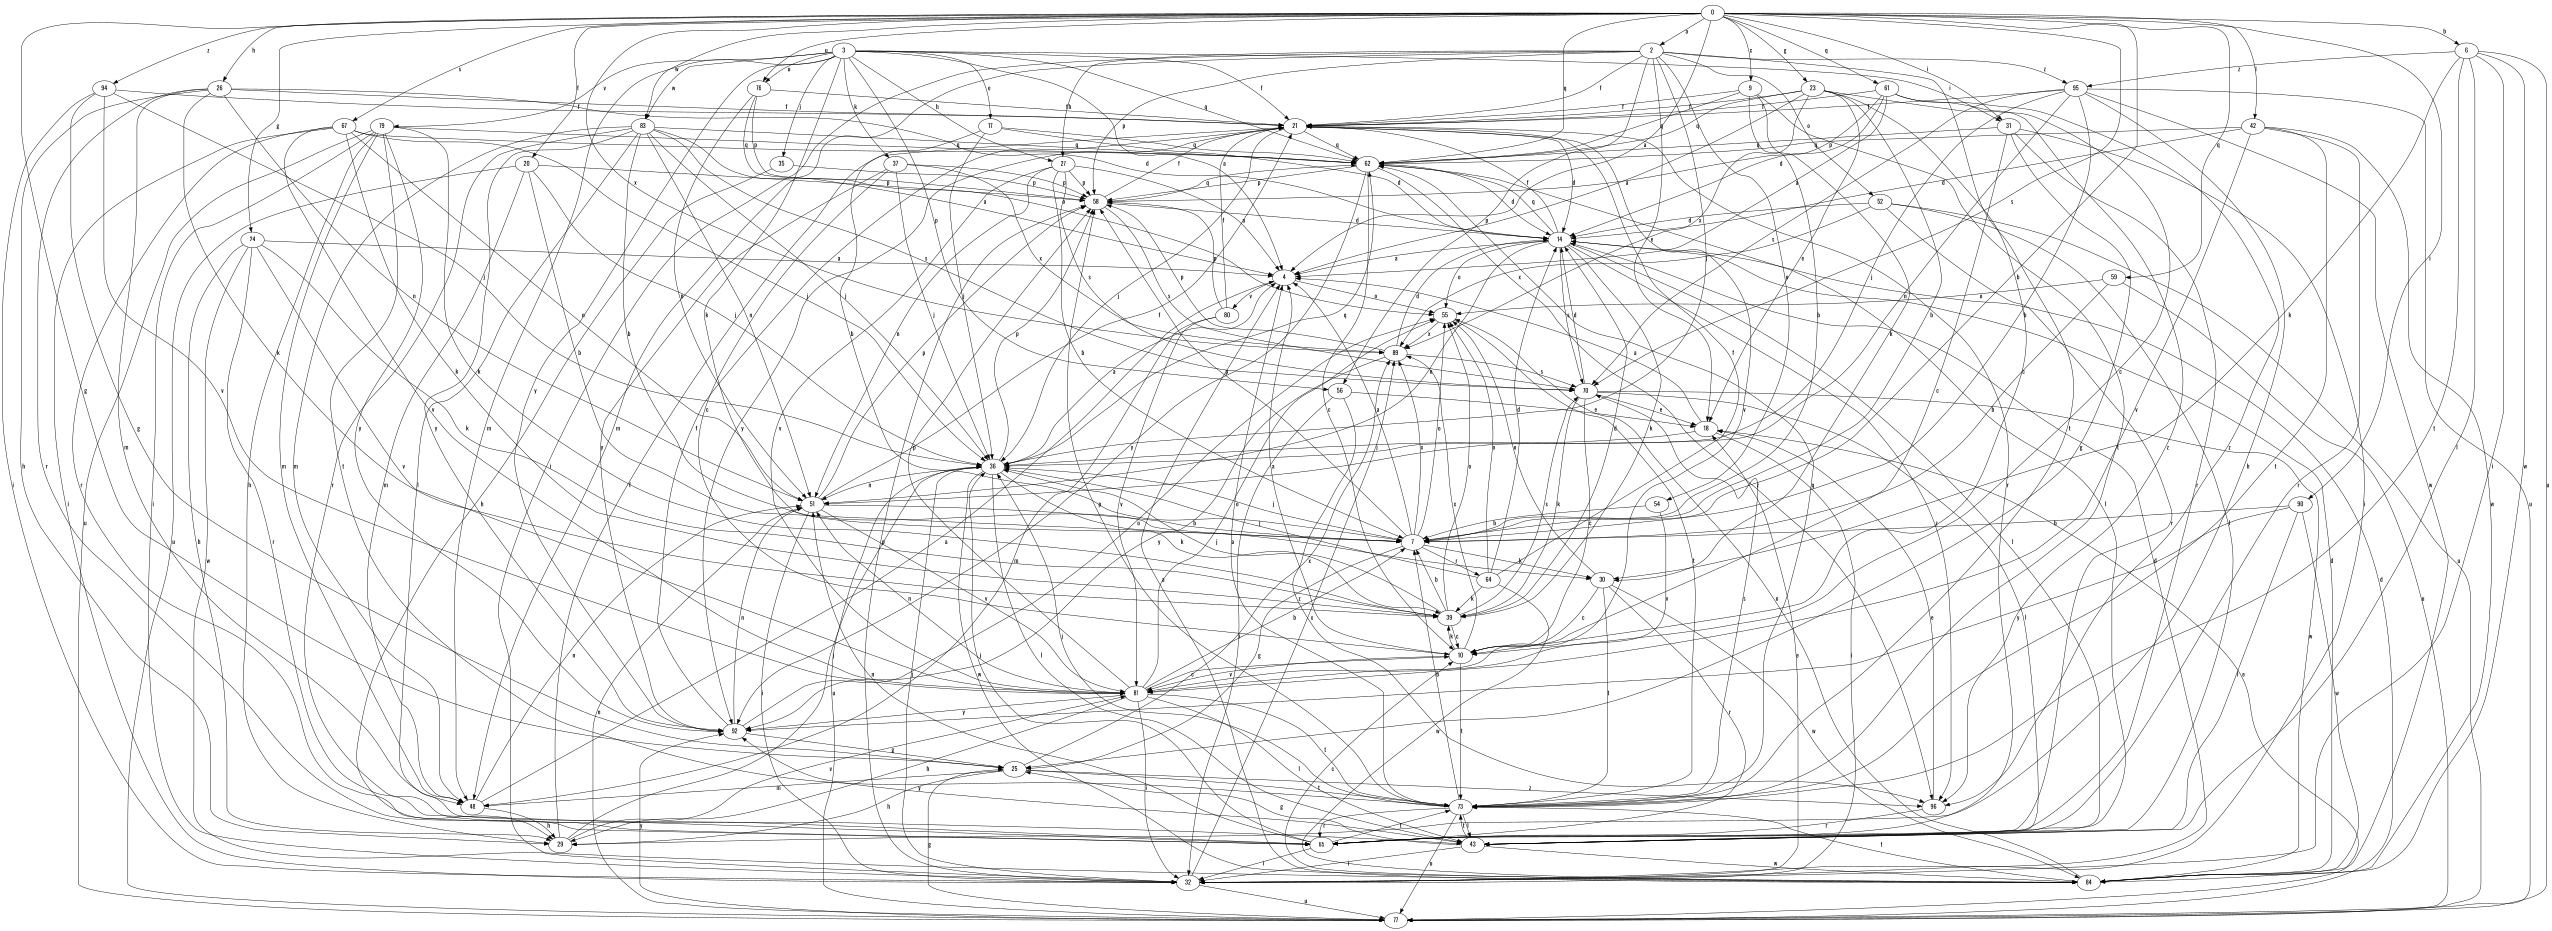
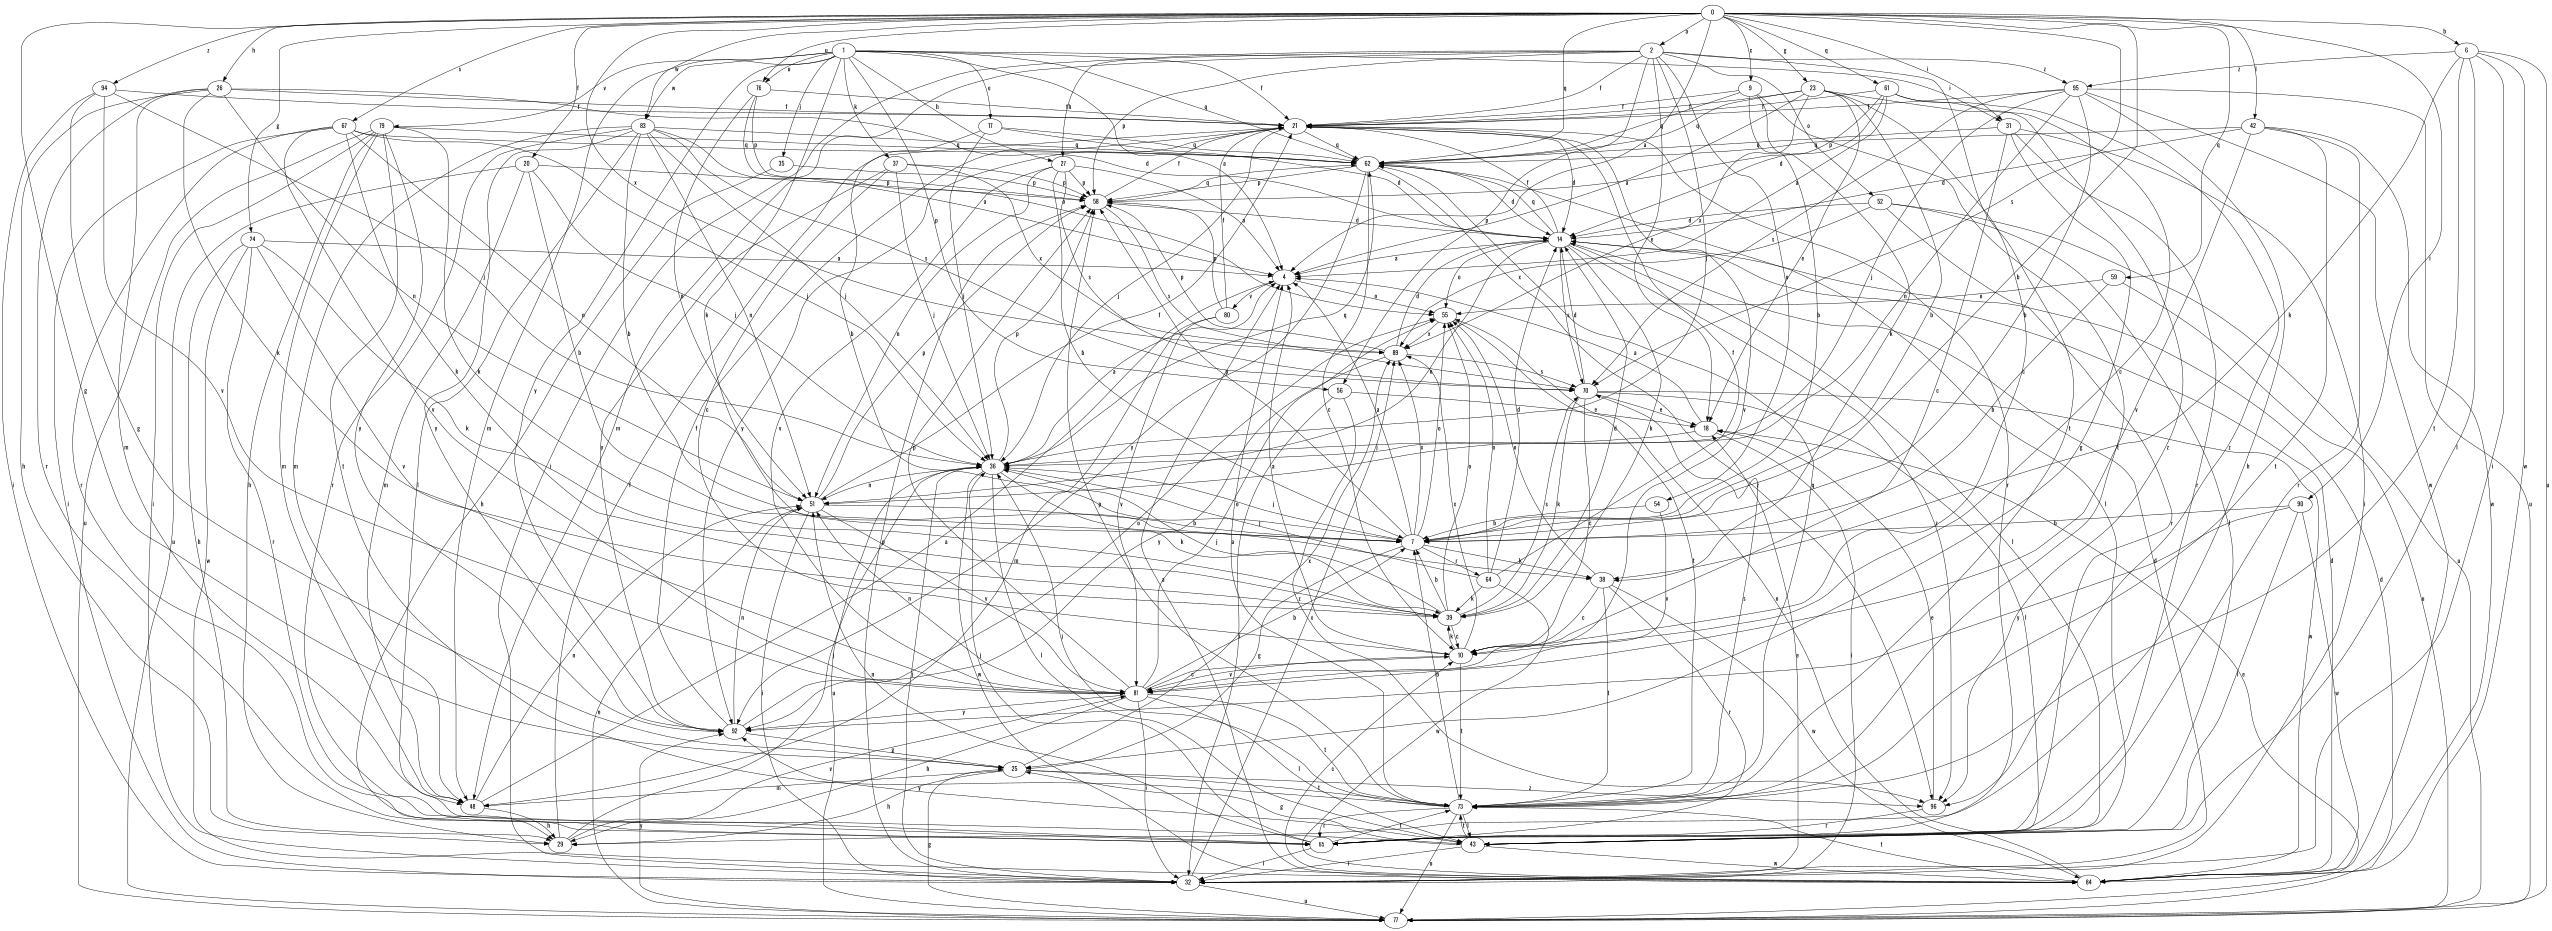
node "3": label "3" -> "1"
node "30": label "30" -> "38"
